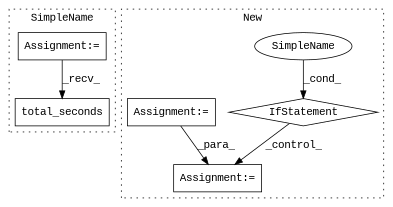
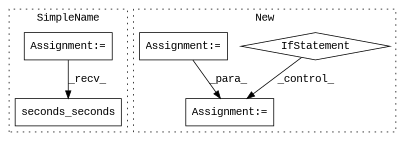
node "SimpleName": removed
node "total_seconds": label "total_seconds" -> "seconds_seconds"
